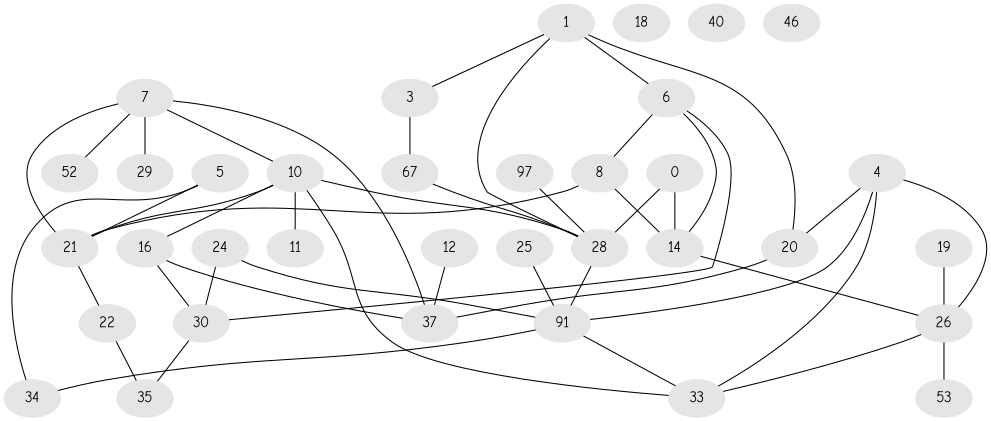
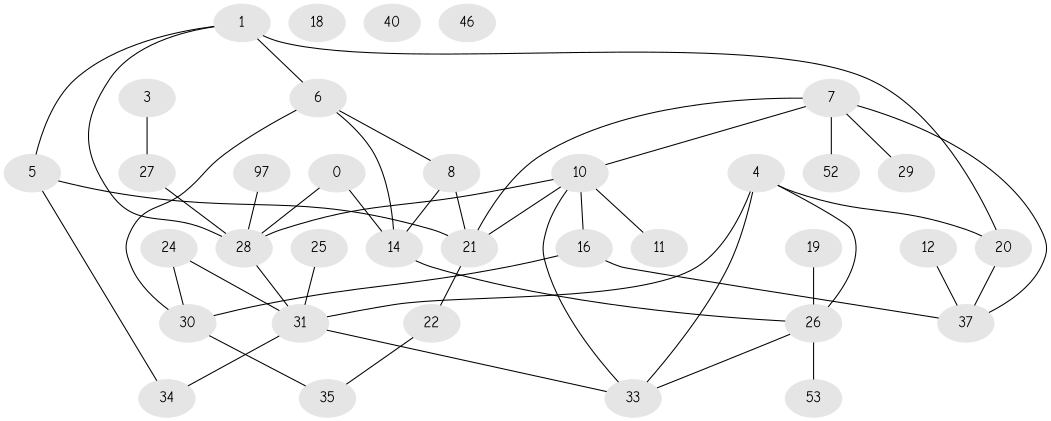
edge "1" -- "3": now "1" -- "5"
node "67": label "67" -> "27"
node "91": label "91" -> "31"
